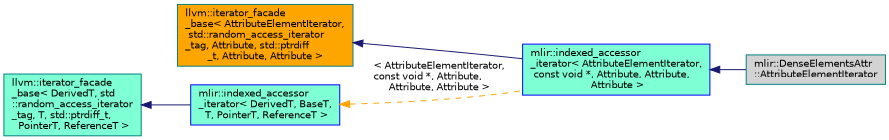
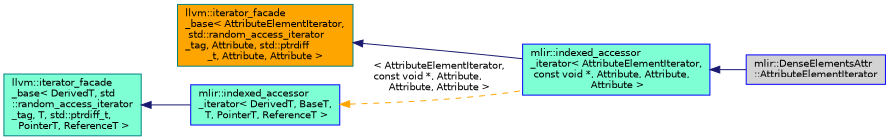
node "mlir::DenseElementsAttr ::AttributeElementIterator": color teal -> blue
